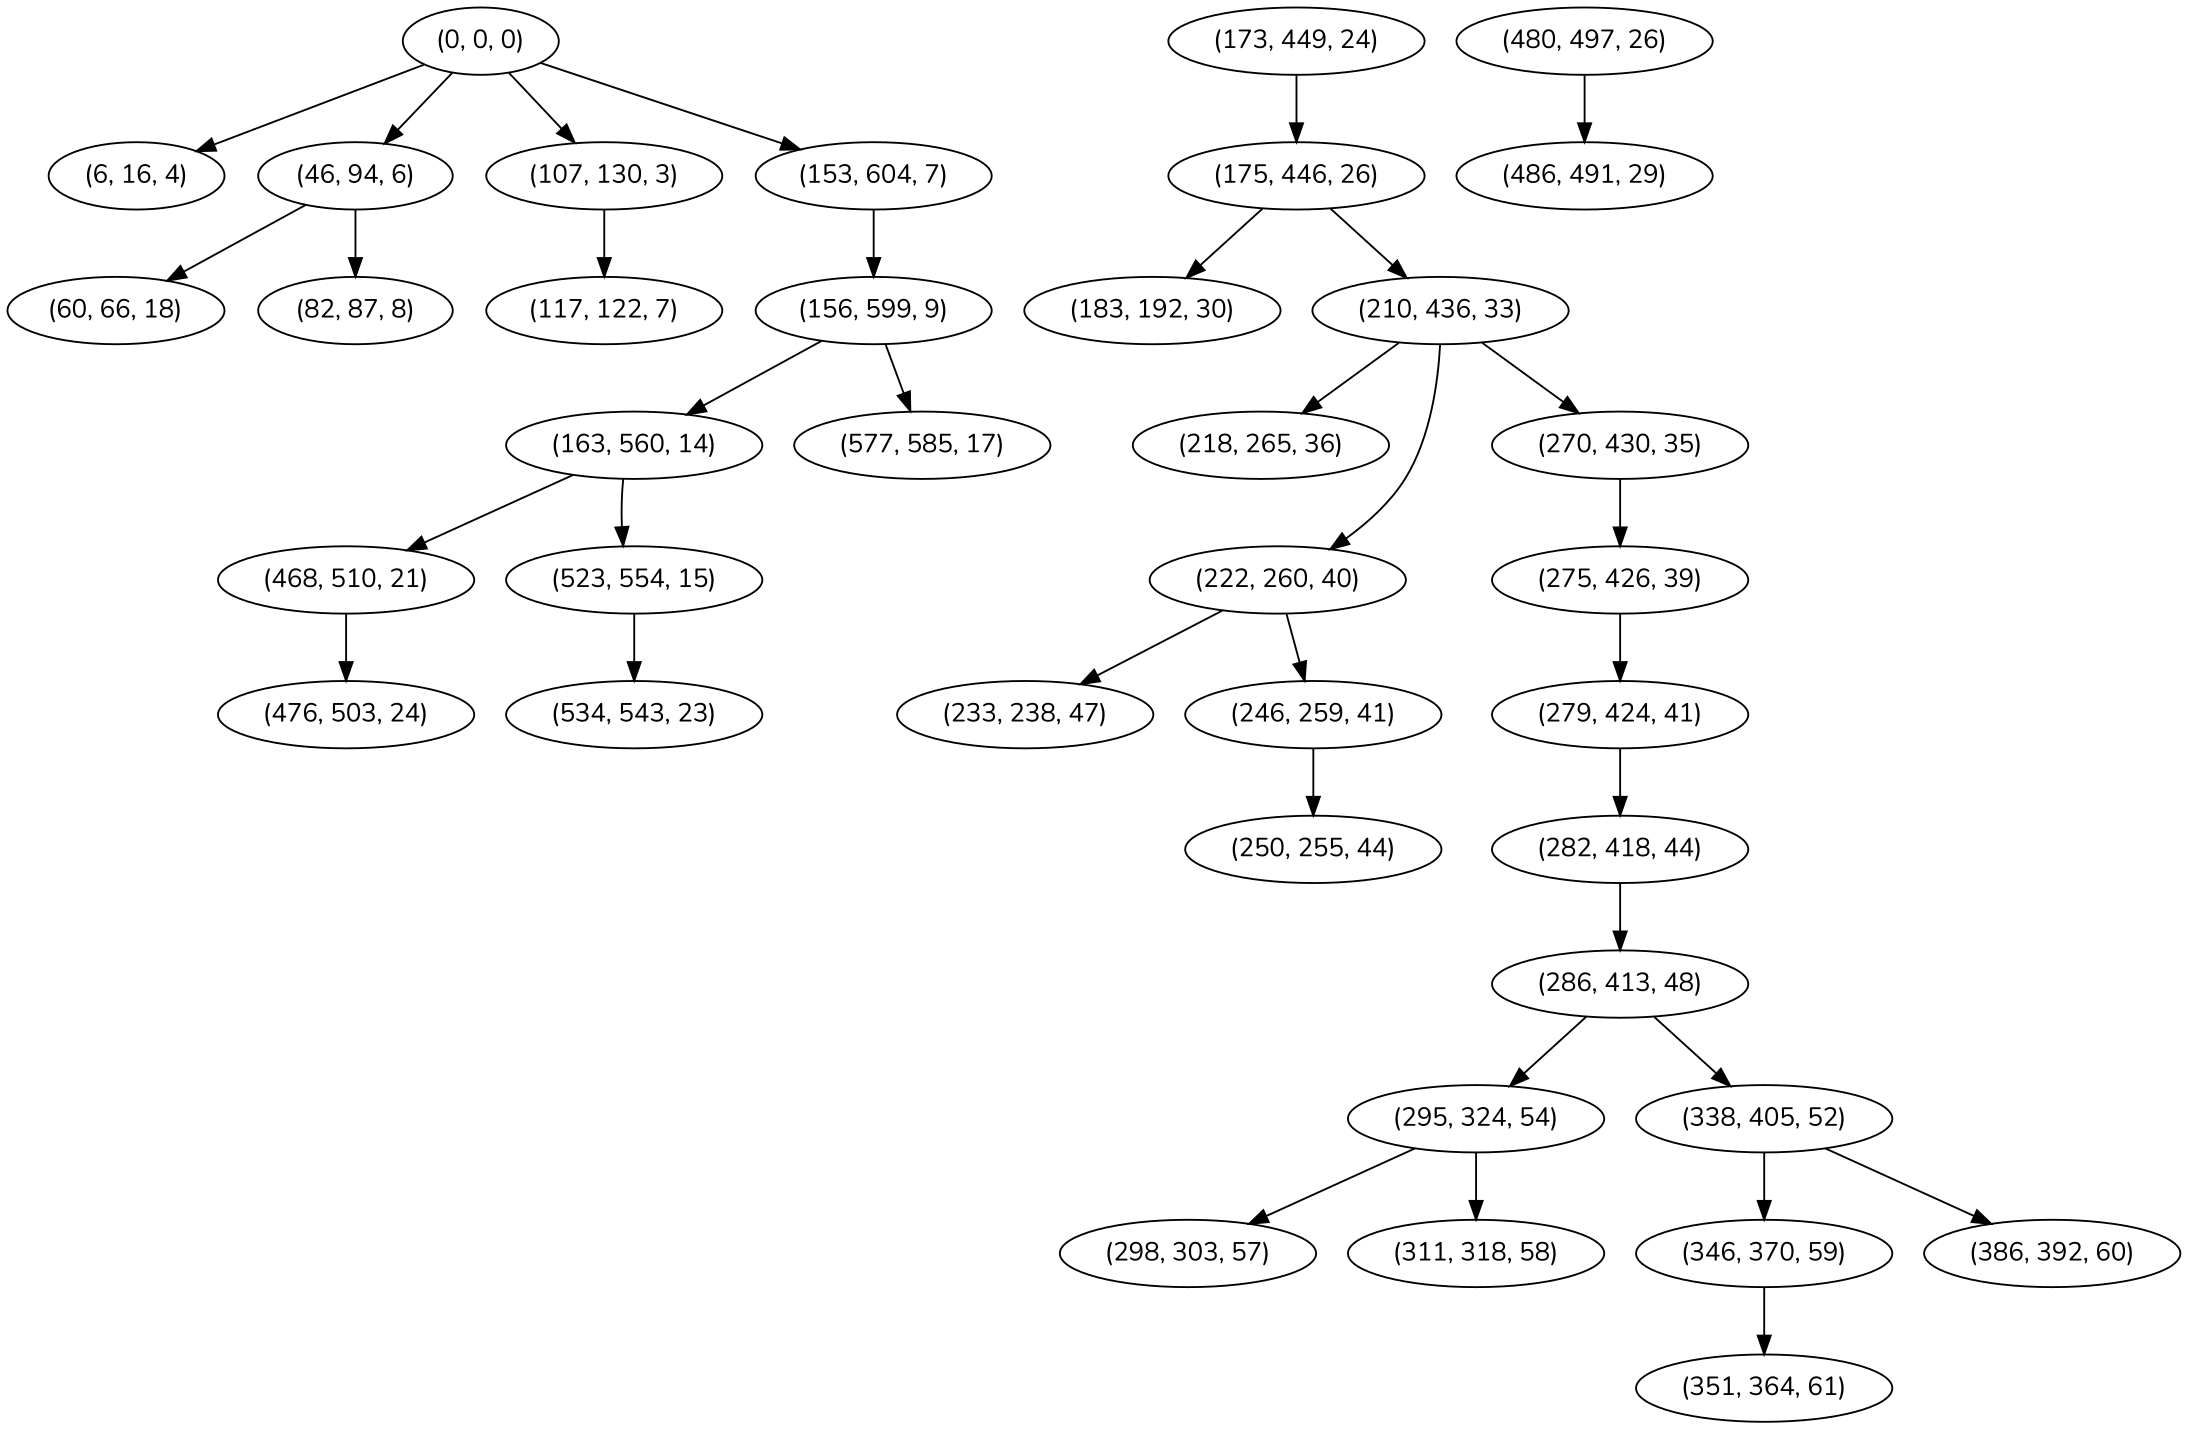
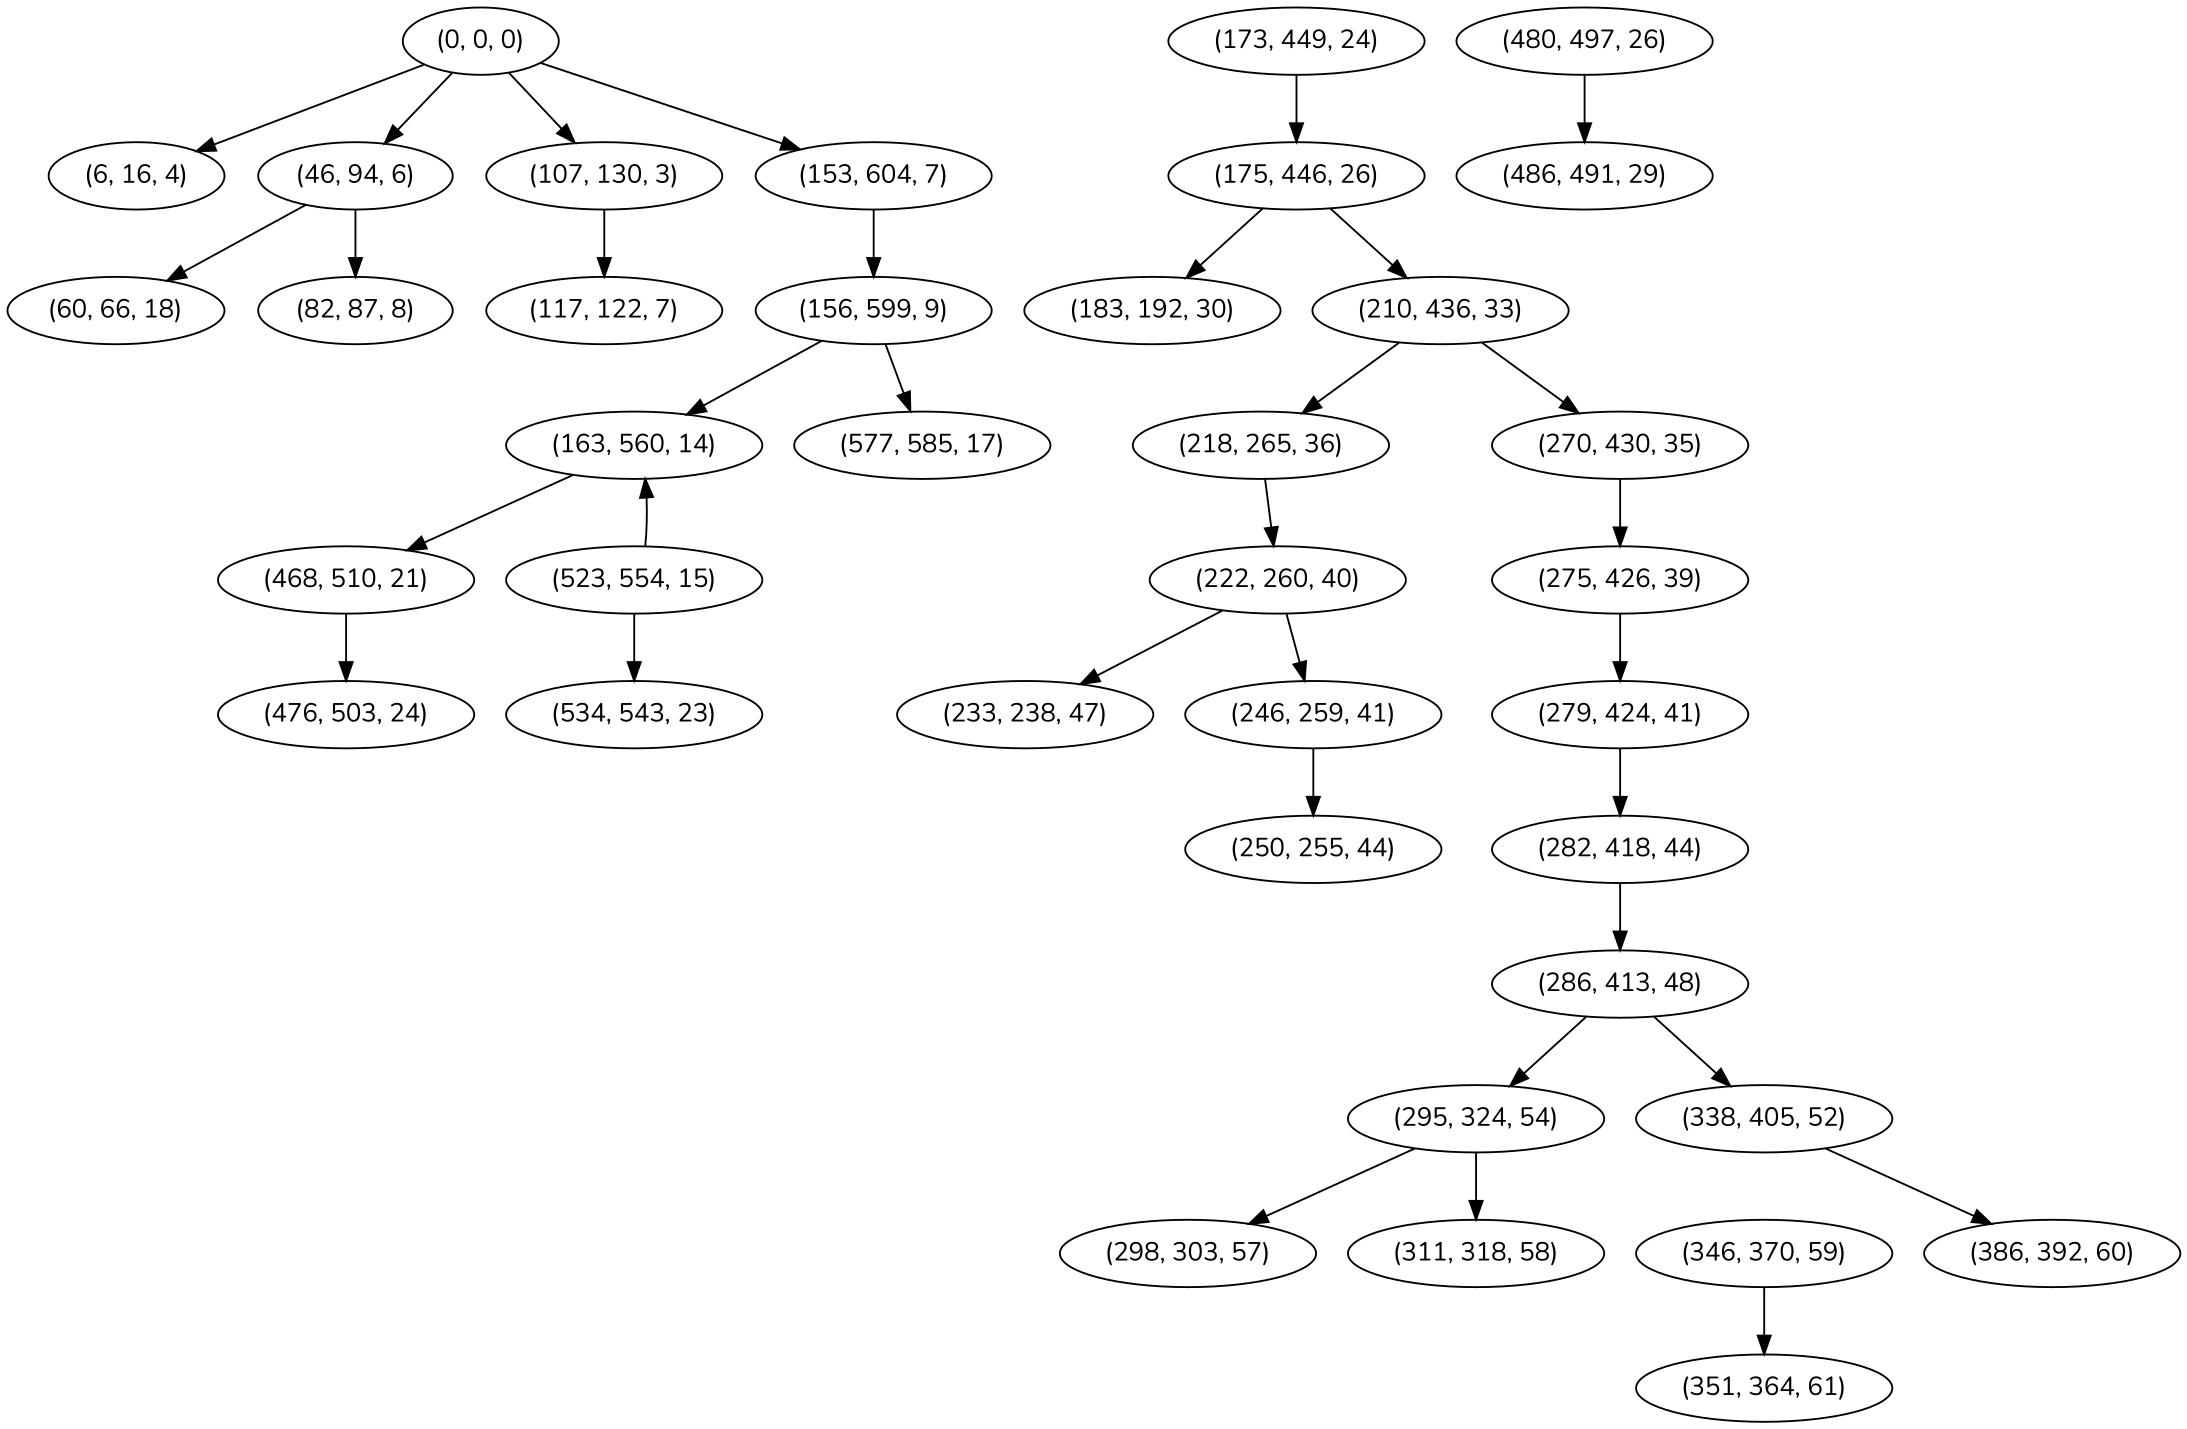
edge "(210, 436, 33)" -> "(222, 260, 40)": now "(218, 265, 36)" -> "(222, 260, 40)"
edge "(163, 560, 14)" -> "(523, 554, 15)": reversed
edge "(338, 405, 52)" -> "(346, 370, 59)": removed
